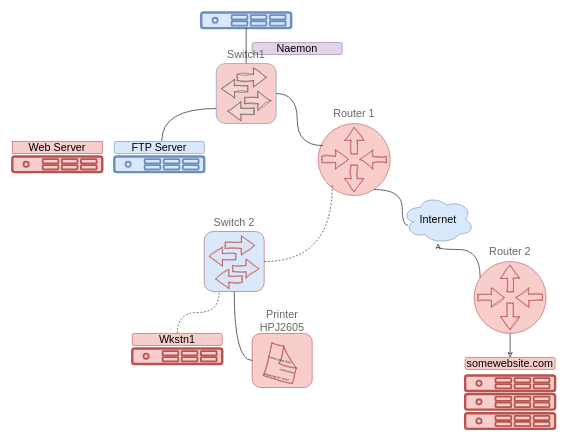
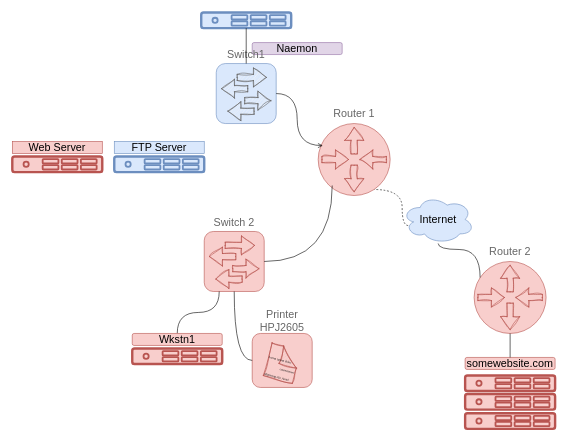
node "Switch1": fillcolor #f8cecc -> #dae8fc
edge "Switch1" -- "FTP Server": removed
edge "Switch1" -- "Router 1": arrowhead none -> open
node "FTP Server": shape rounded rectangle -> rectangle
edge "Router 1" -- "Internet": style solid -> dashed
edge "Router 1" -- "Switch 2": style dashed -> solid
edge "Router 2" -> "Internet": arrowhead classic -> none
node "Switch 2": fillcolor #dae8fc -> #f8cecc
edge "Switch 2" -- "Wkstn1": style dashed -> solid
edge "Router 2" -> "somewebsite.com": arrowhead classic -> none
